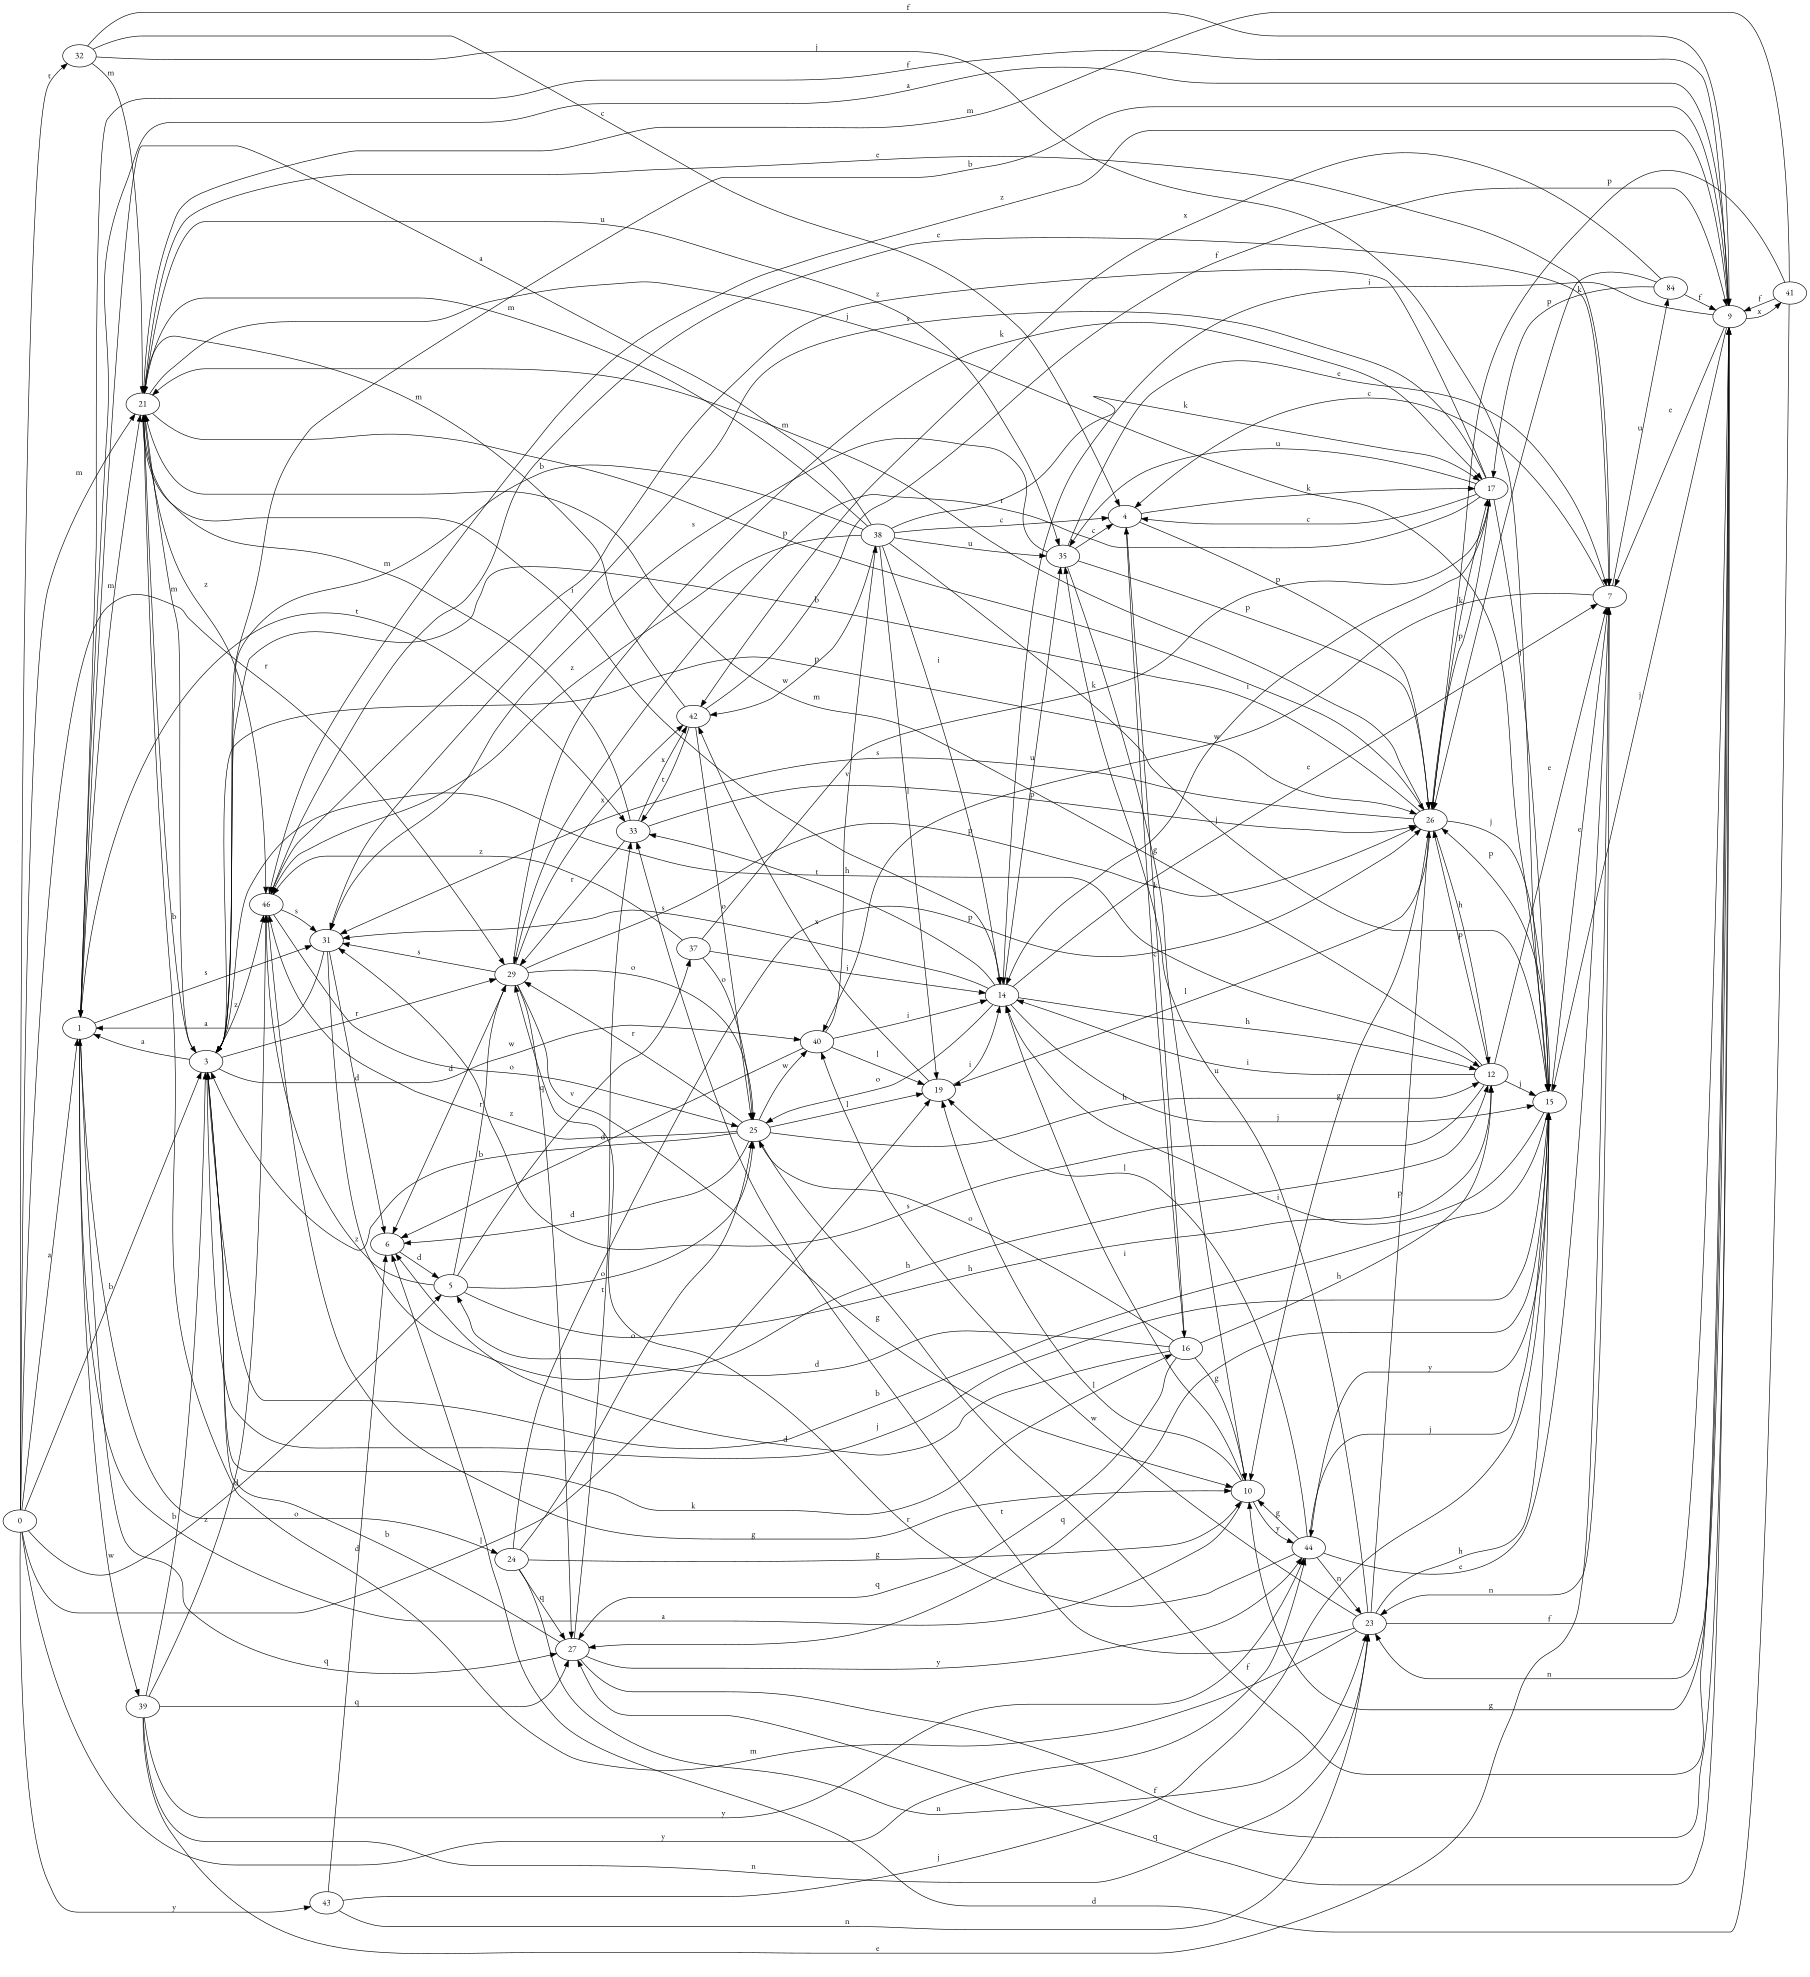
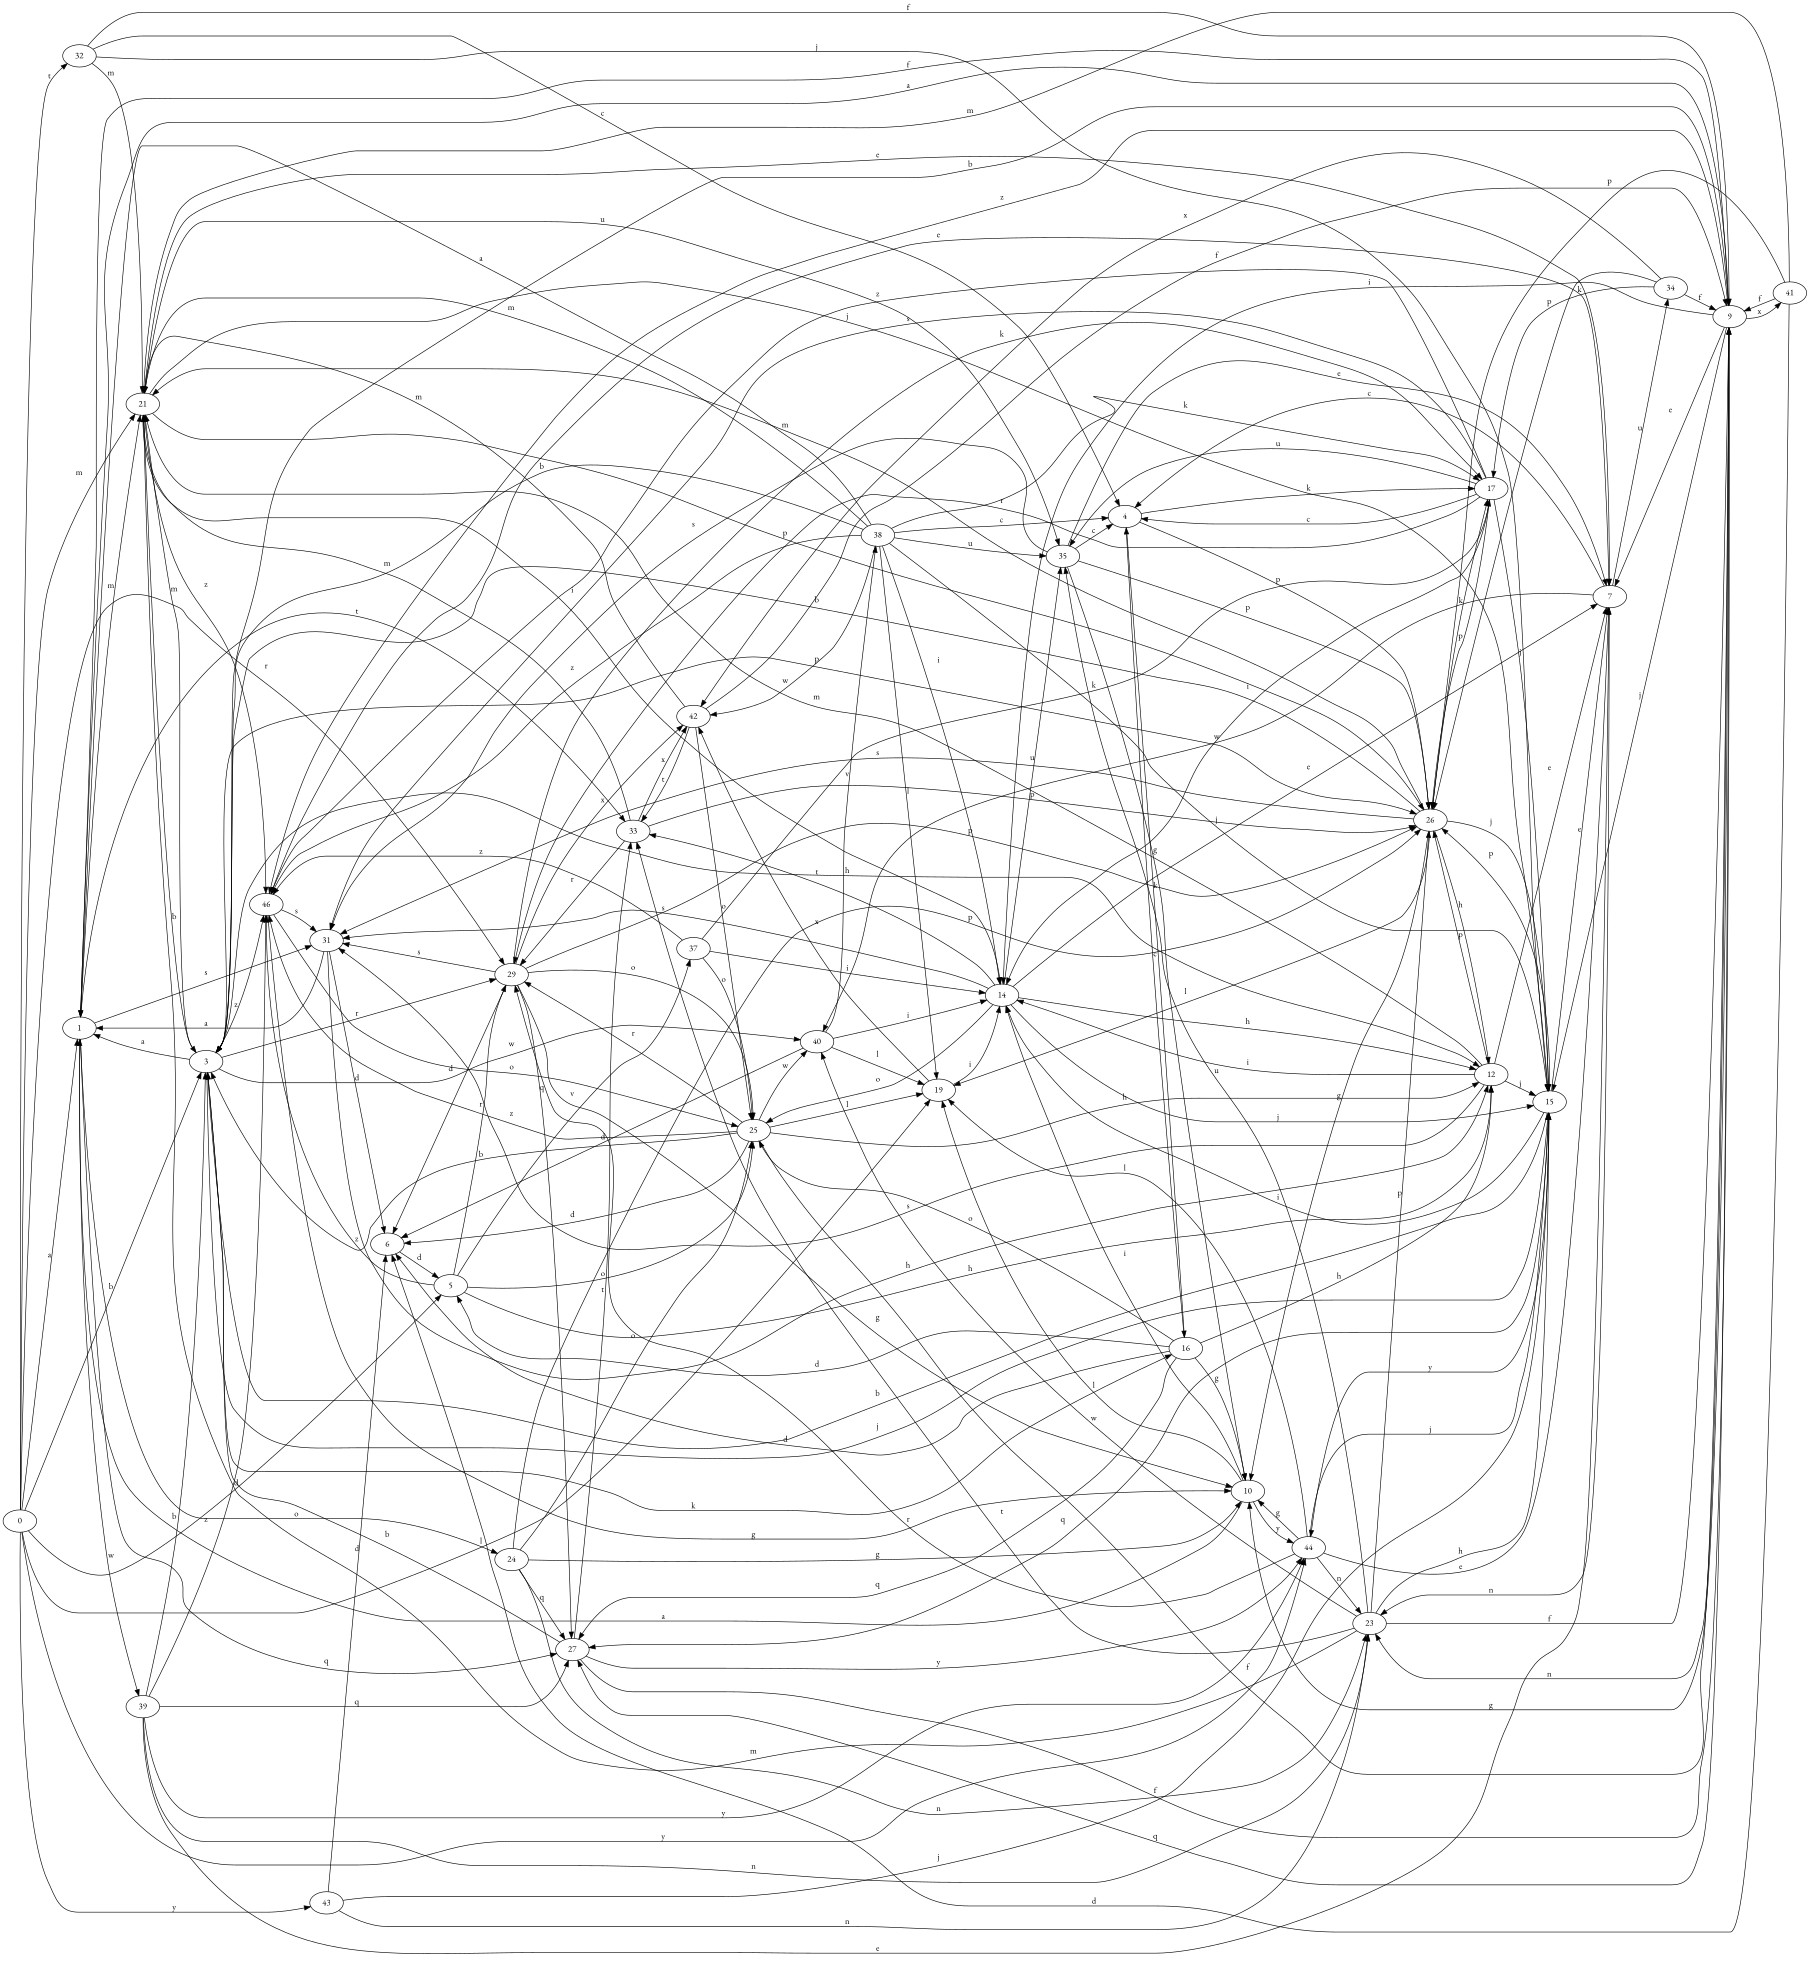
node "84": label "84" -> "34"
